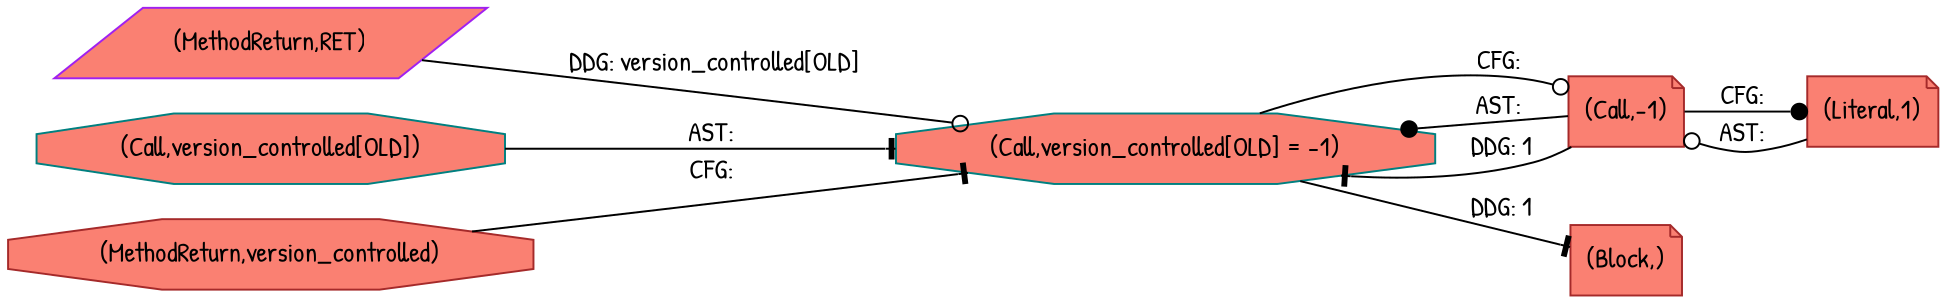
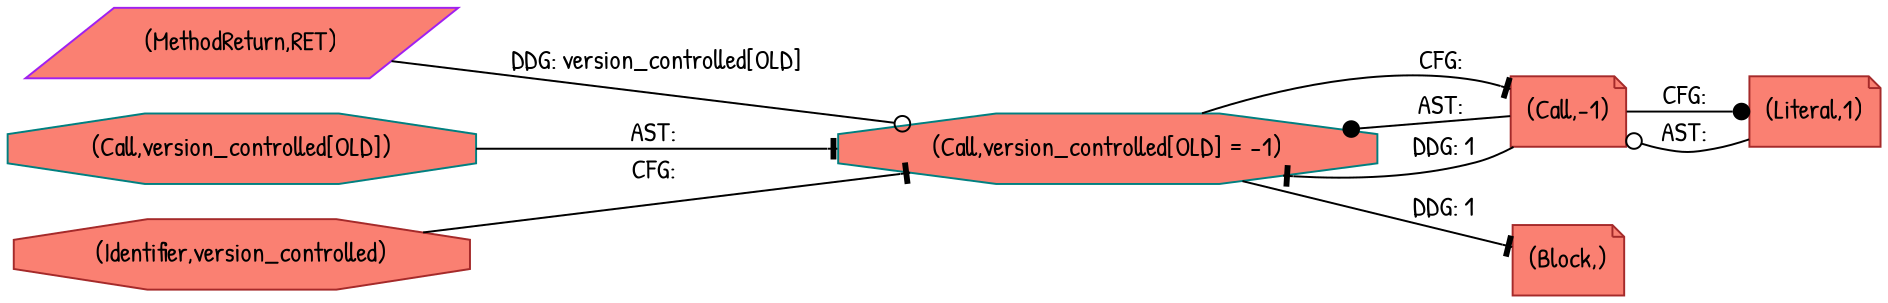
edge "(Call,version_controlled[OLD] = -1)" -> "(Call,-1)": arrowhead odot -> tee
node "(MethodReturn,version_controlled)": label "(MethodReturn,version_controlled)" -> "(Identifier,version_controlled)"
